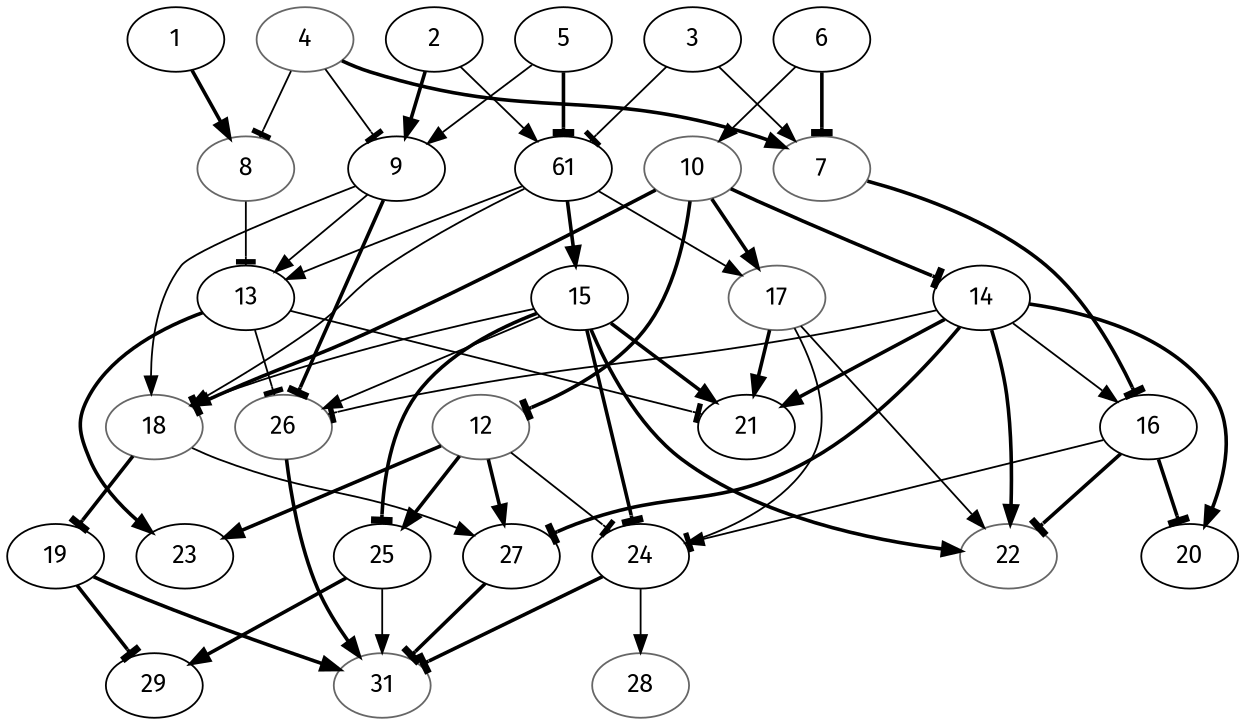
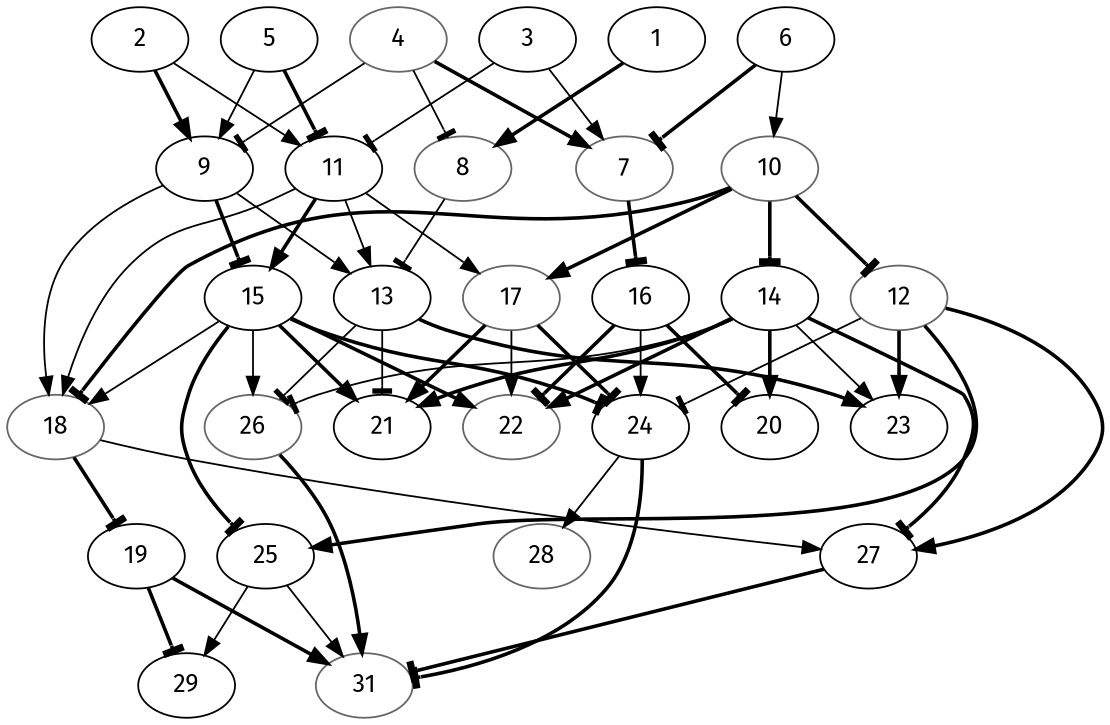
node "61": label "61" -> "11"
edge "9" -> "26": now "9" -> "15"
edge "14" -> "16": now "14" -> "23"
edge "17" -> "24": style solid -> bold
edge "25" -> "29": style bold -> solid
